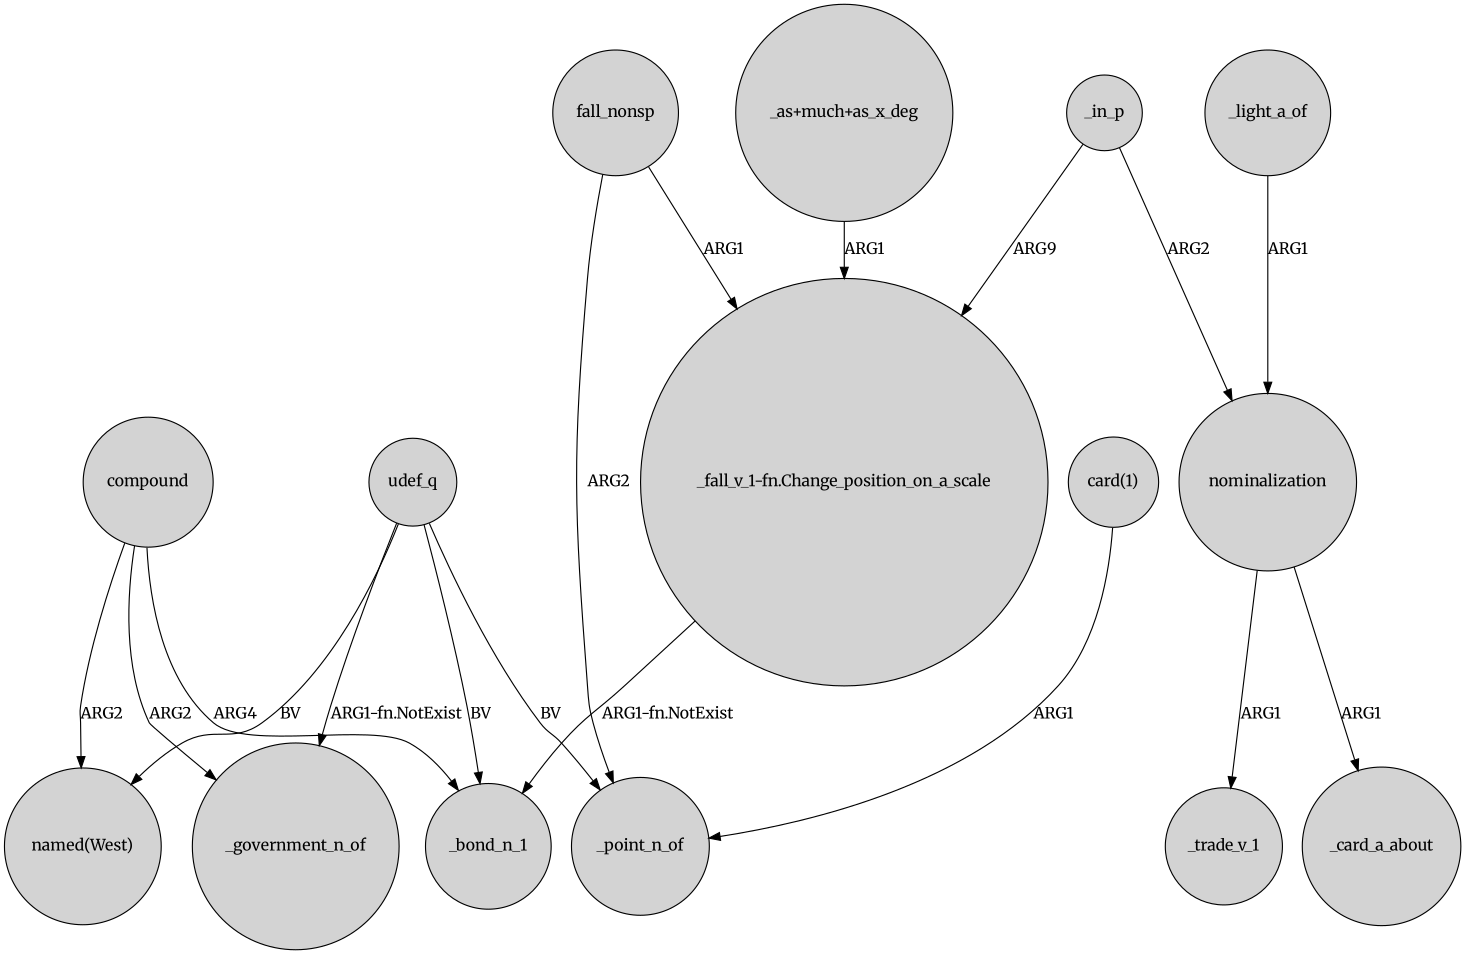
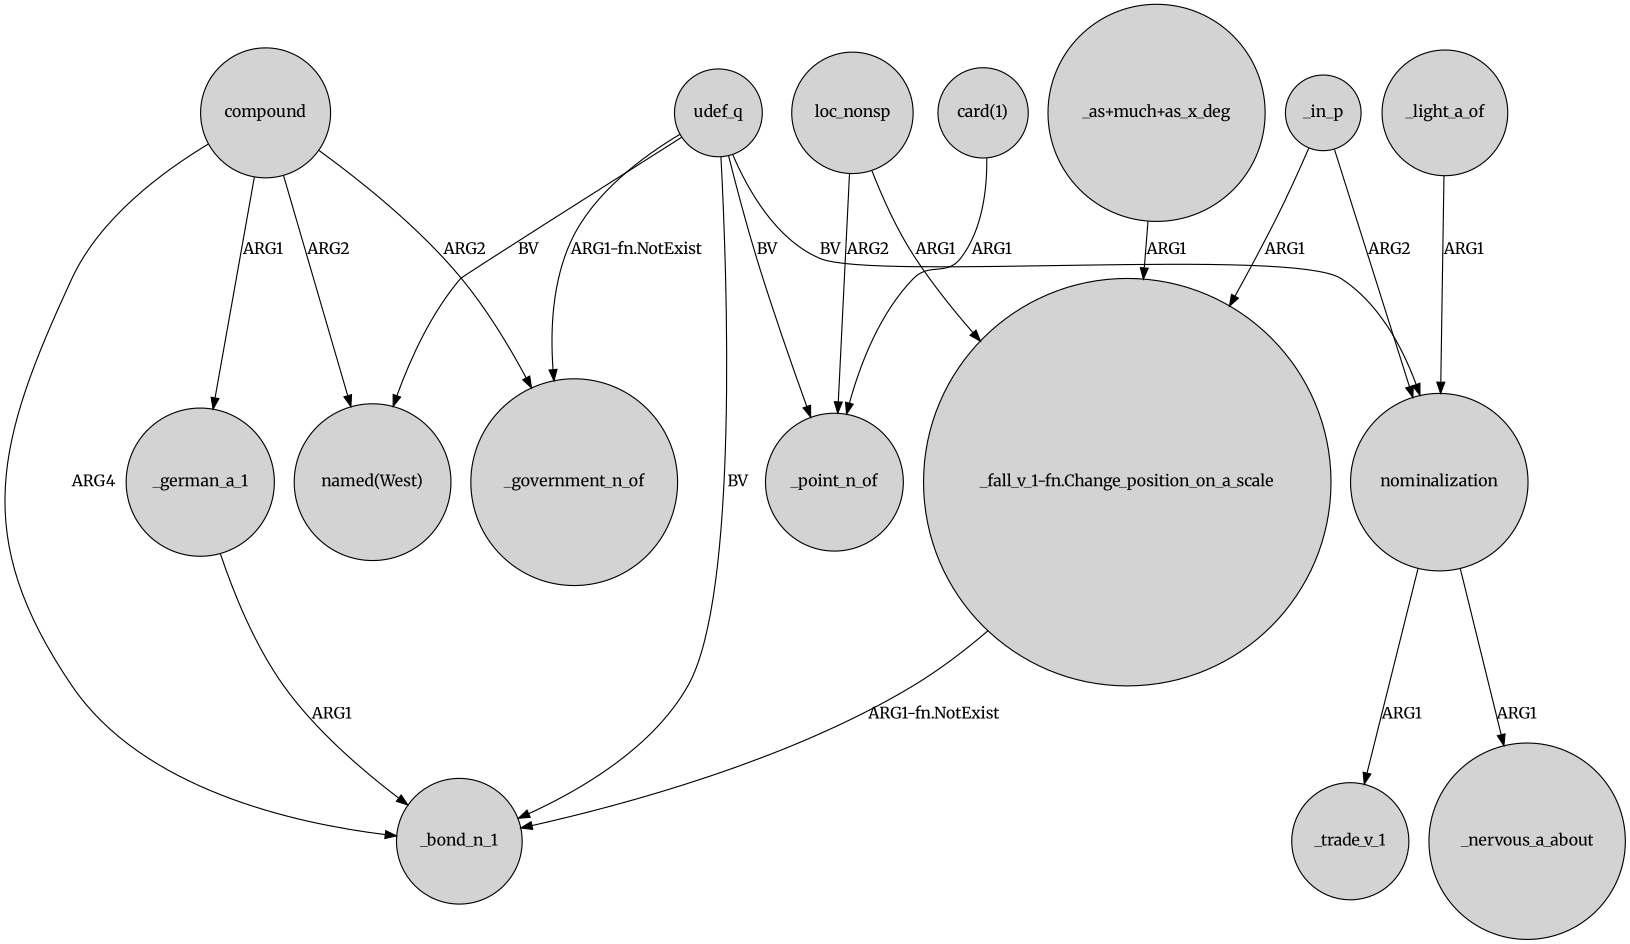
node "fall_nonsp": label "fall_nonsp" -> "loc_nonsp"
edge "_in_p" -> "_fall_v_1-fn.Change_position_on_a_scale": label "ARG9" -> "ARG1"
edge "udef_q" -> "nominalization": added, label "BV"
node "_german_a_1": added
node "_card_a_about": label "_card_a_about" -> "_nervous_a_about"
